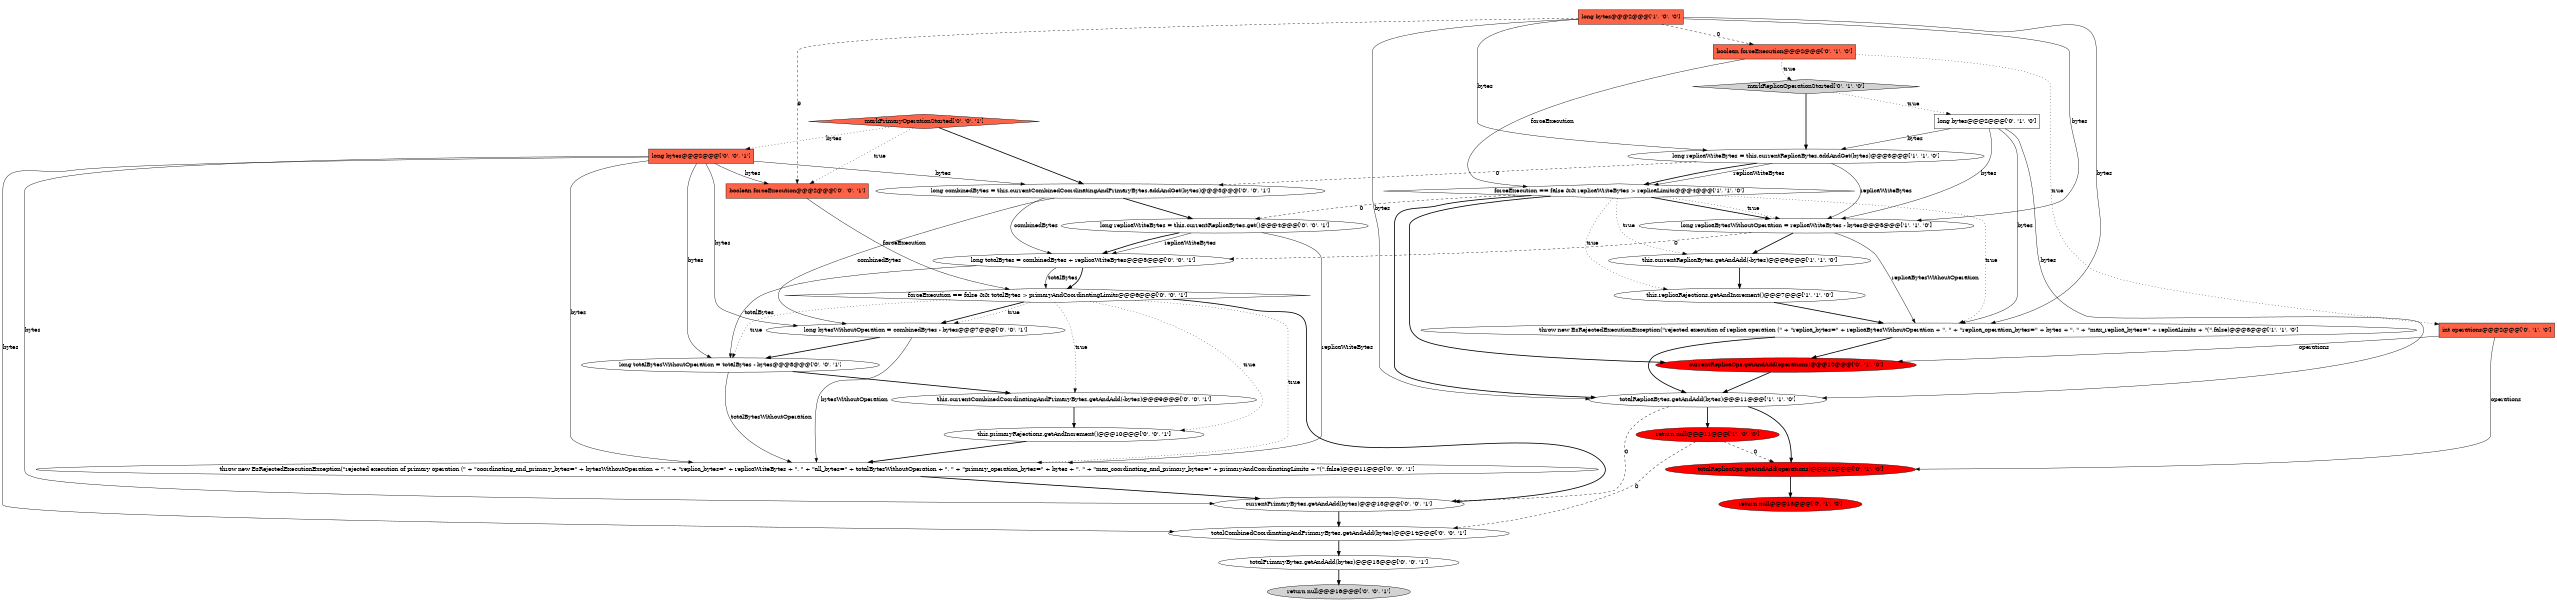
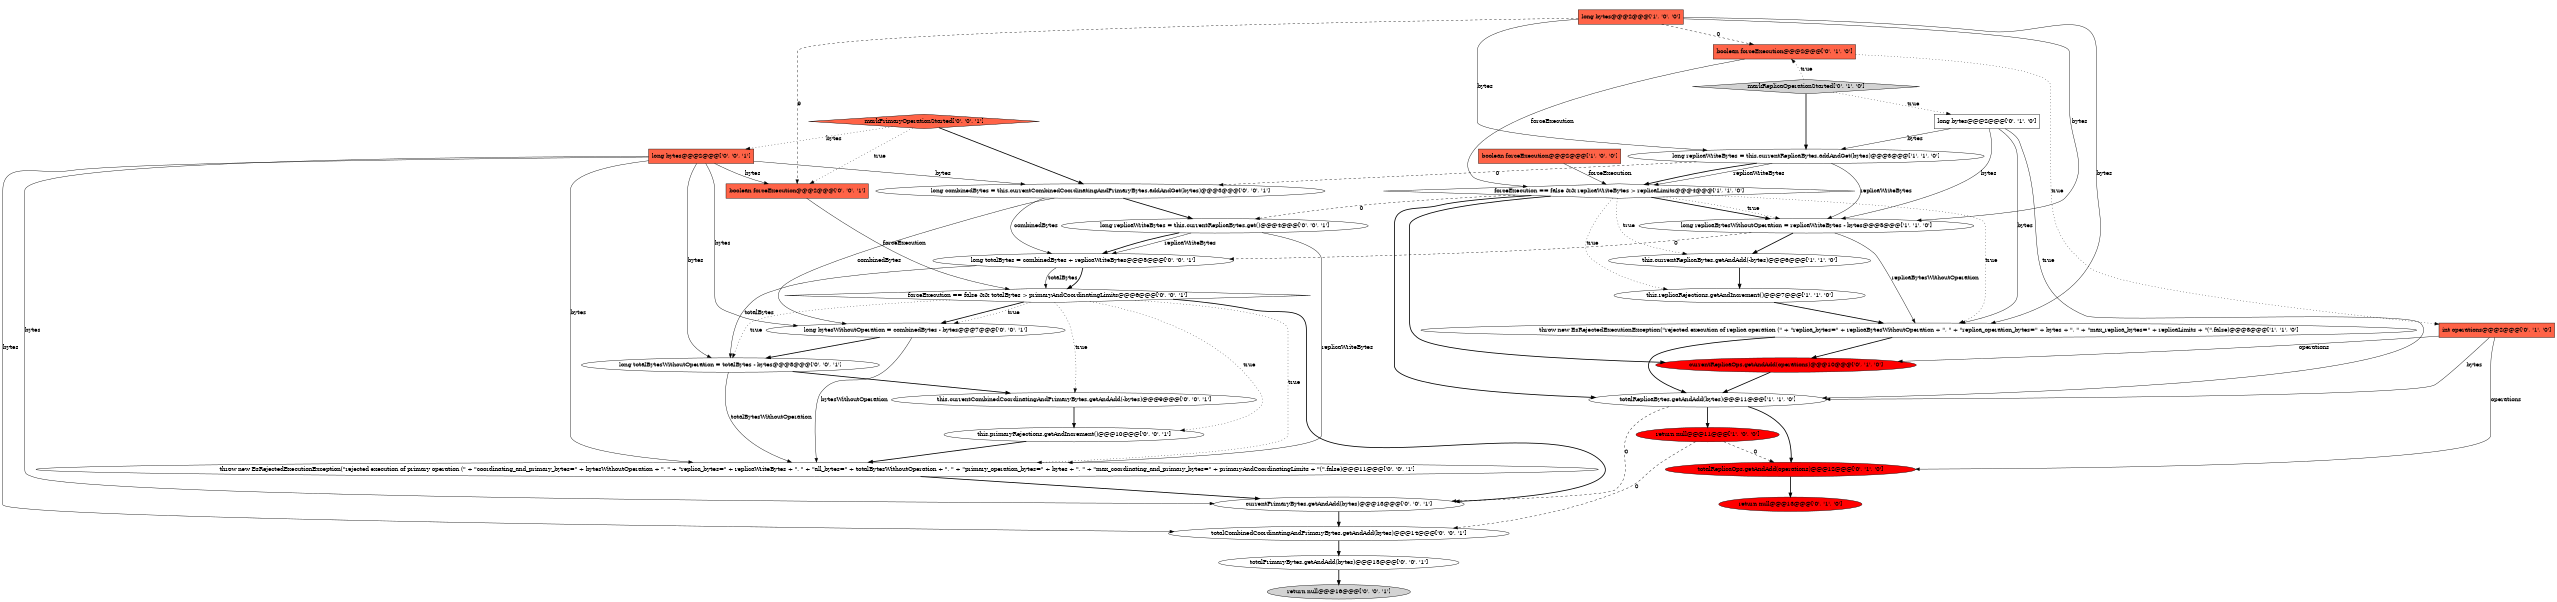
edge "boolean forceExecution@@@2@@@['0', '1', '0']" -> "markReplicaOperationStarted['0', '1', '0']": reversed
node "boolean forceExecution@@@2@@@['1', '0', '0']": added
edge "long bytes@@@2@@@['1', '0', '0']" -> "totalReplicaBytes.getAndAdd(bytes)@@@11@@@['1', '1', '0']": now "int operations@@@2@@@['0', '1', '0']" -> "totalReplicaBytes.getAndAdd(bytes)@@@11@@@['1', '1', '0']"
edge "long bytes@@@2@@@['0', '1', '0']" -> "totalReplicaBytes.getAndAdd(bytes)@@@11@@@['1', '1', '0']": label "bytes" -> "true"
